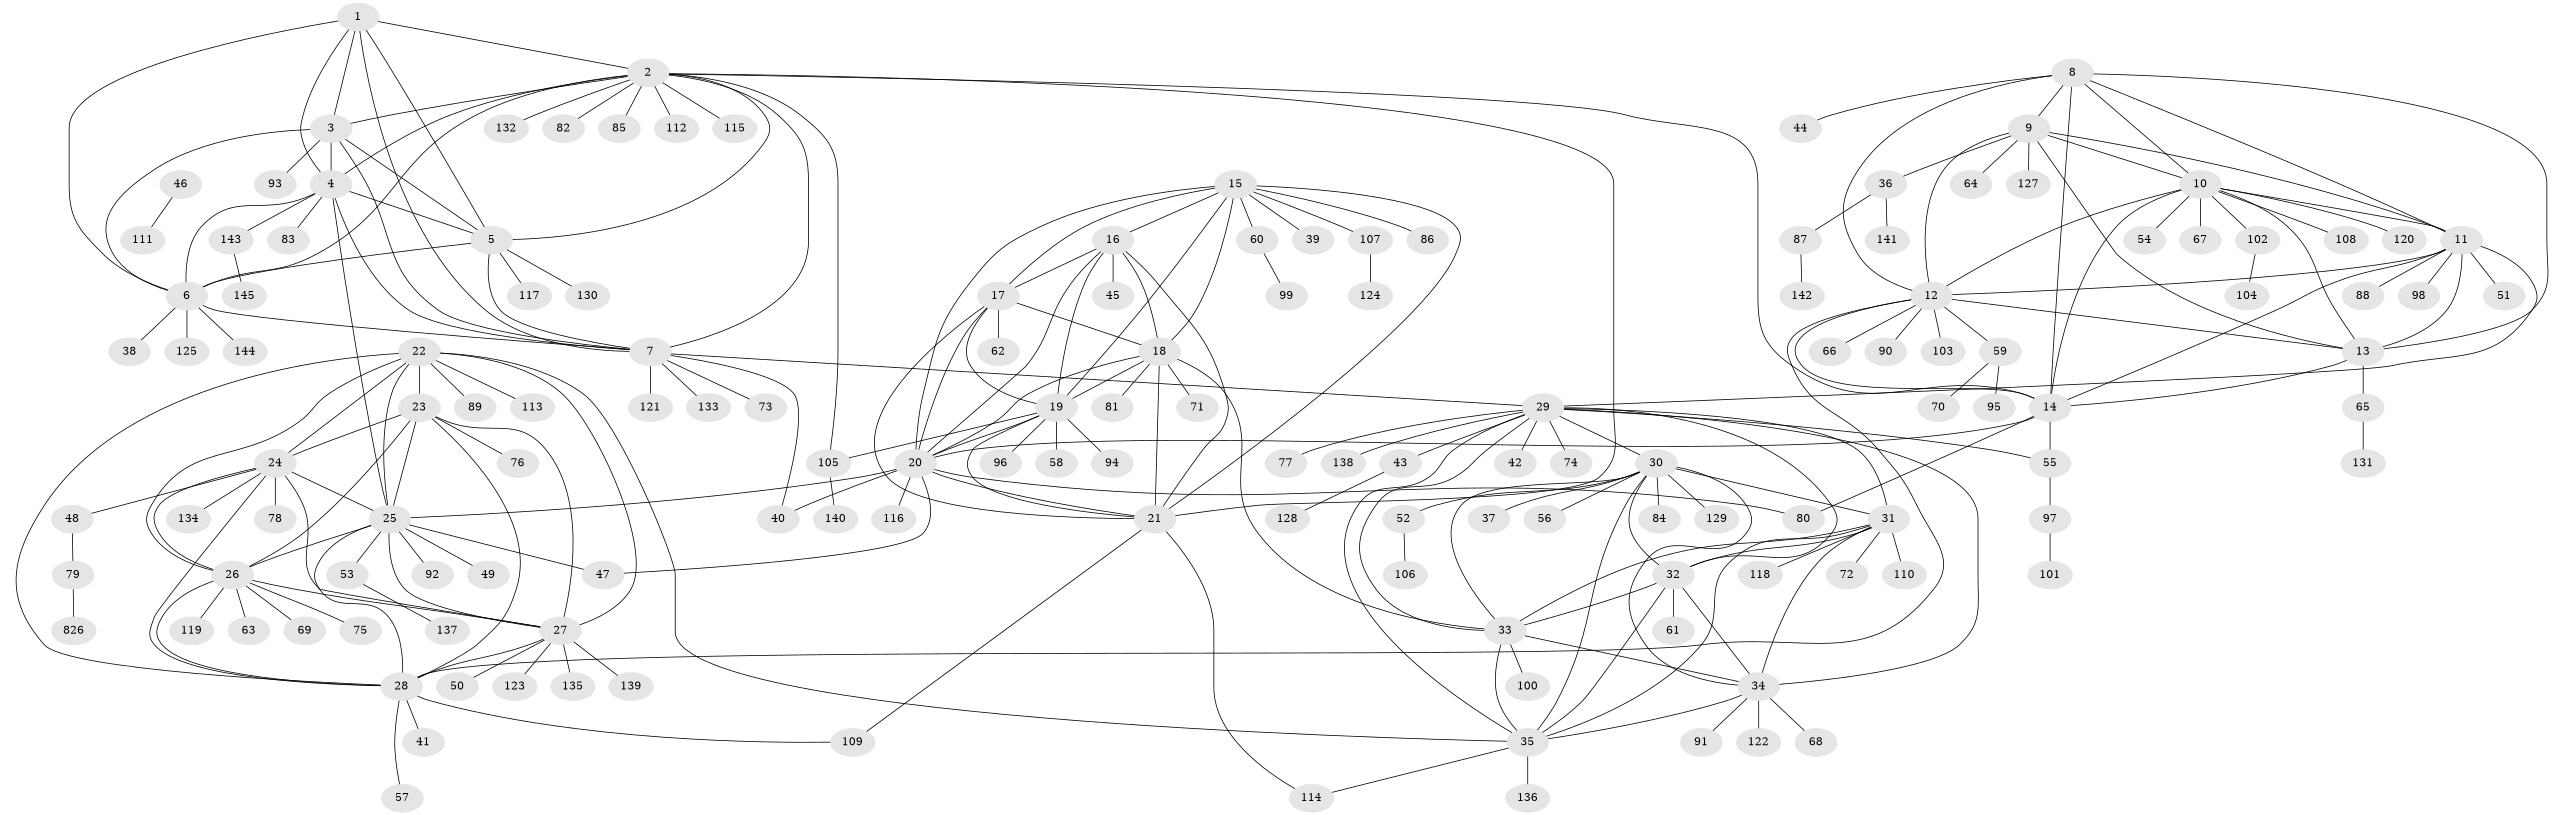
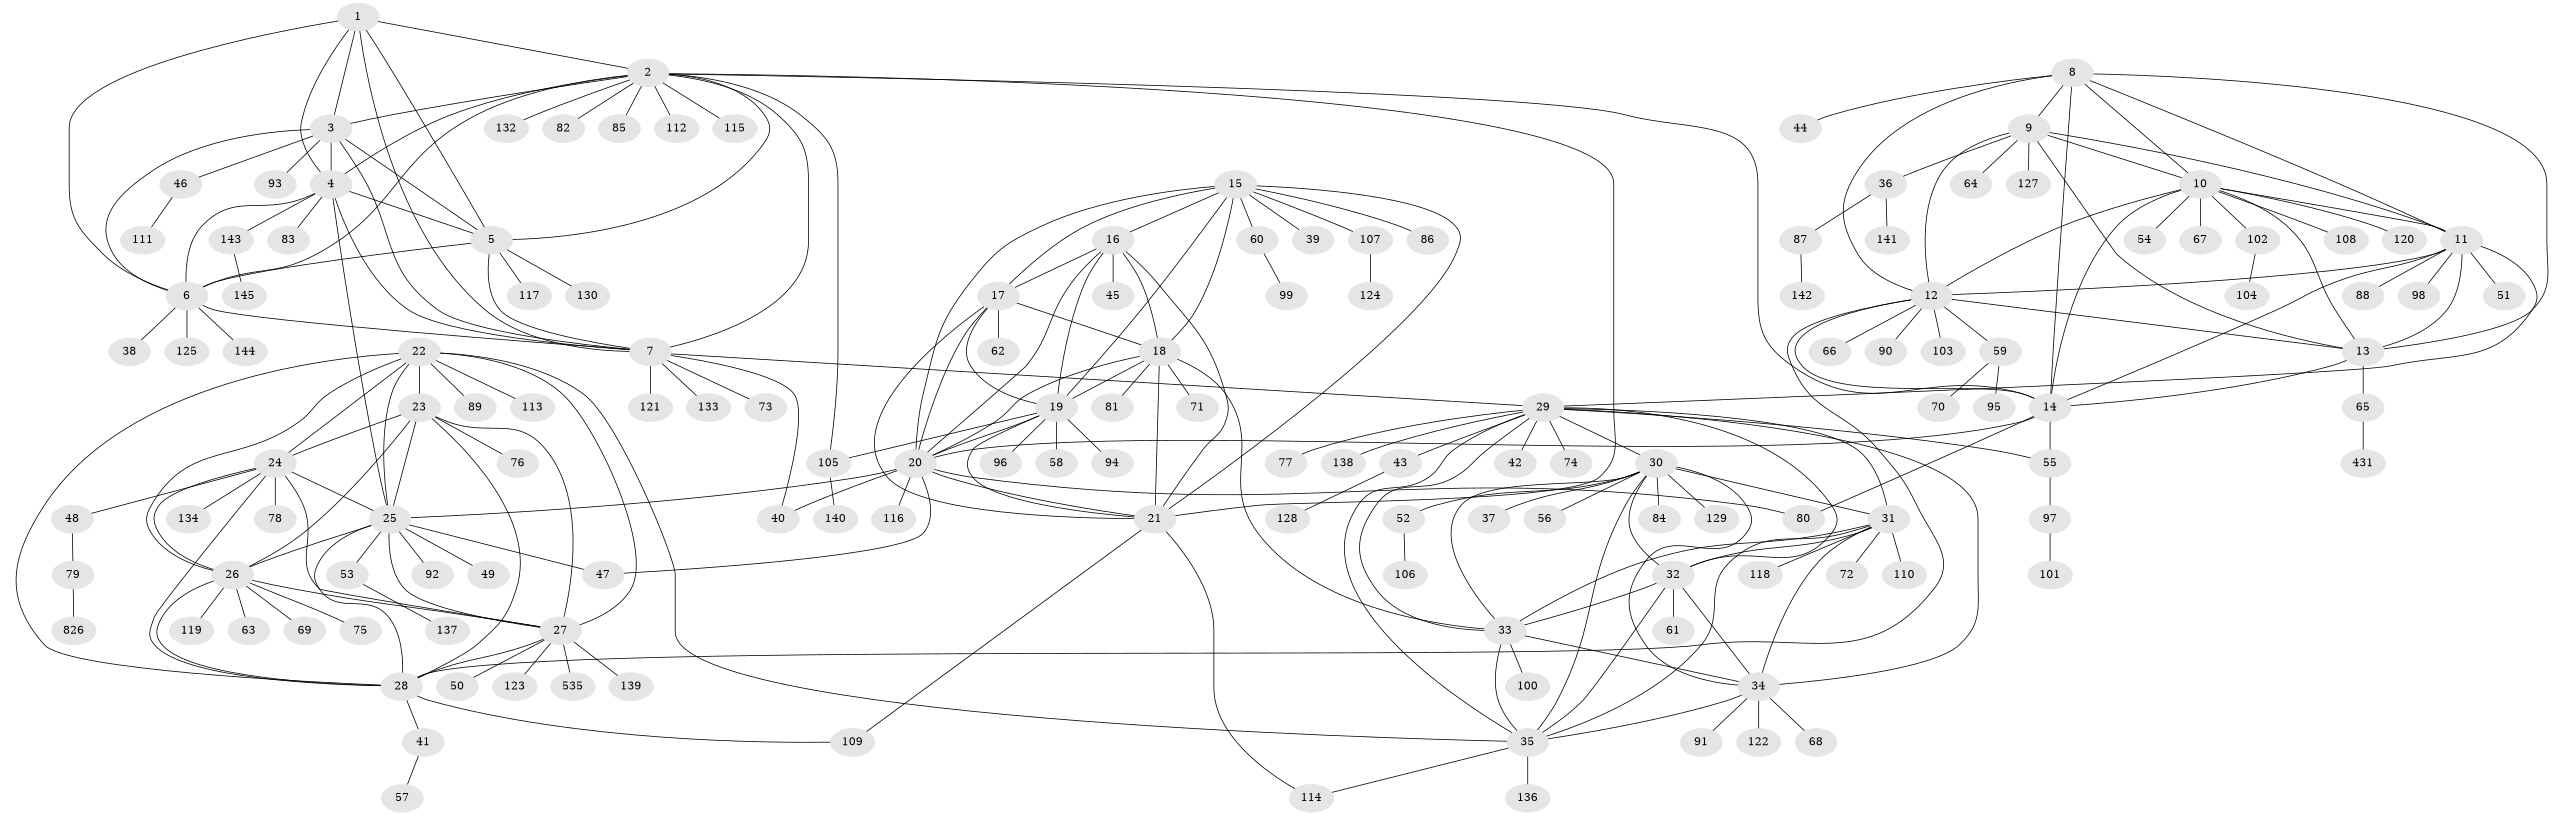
edge "3" -- "46": added
node "131": label "131" -> "431"
node "135": label "135" -> "535"
edge "28" -- "57": now "41" -- "57"
